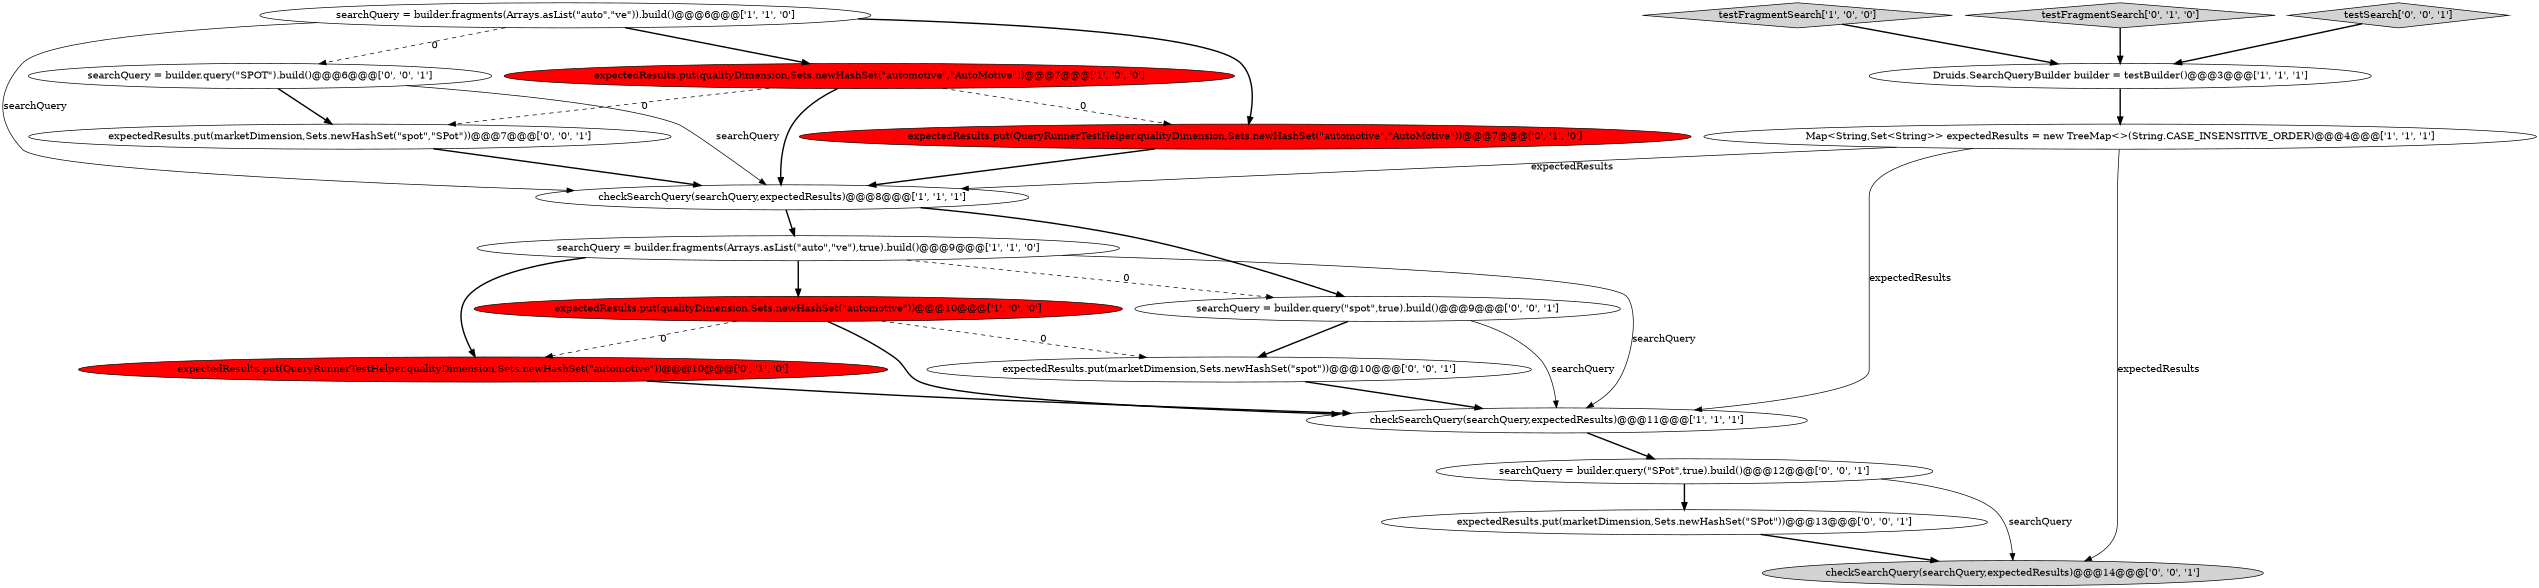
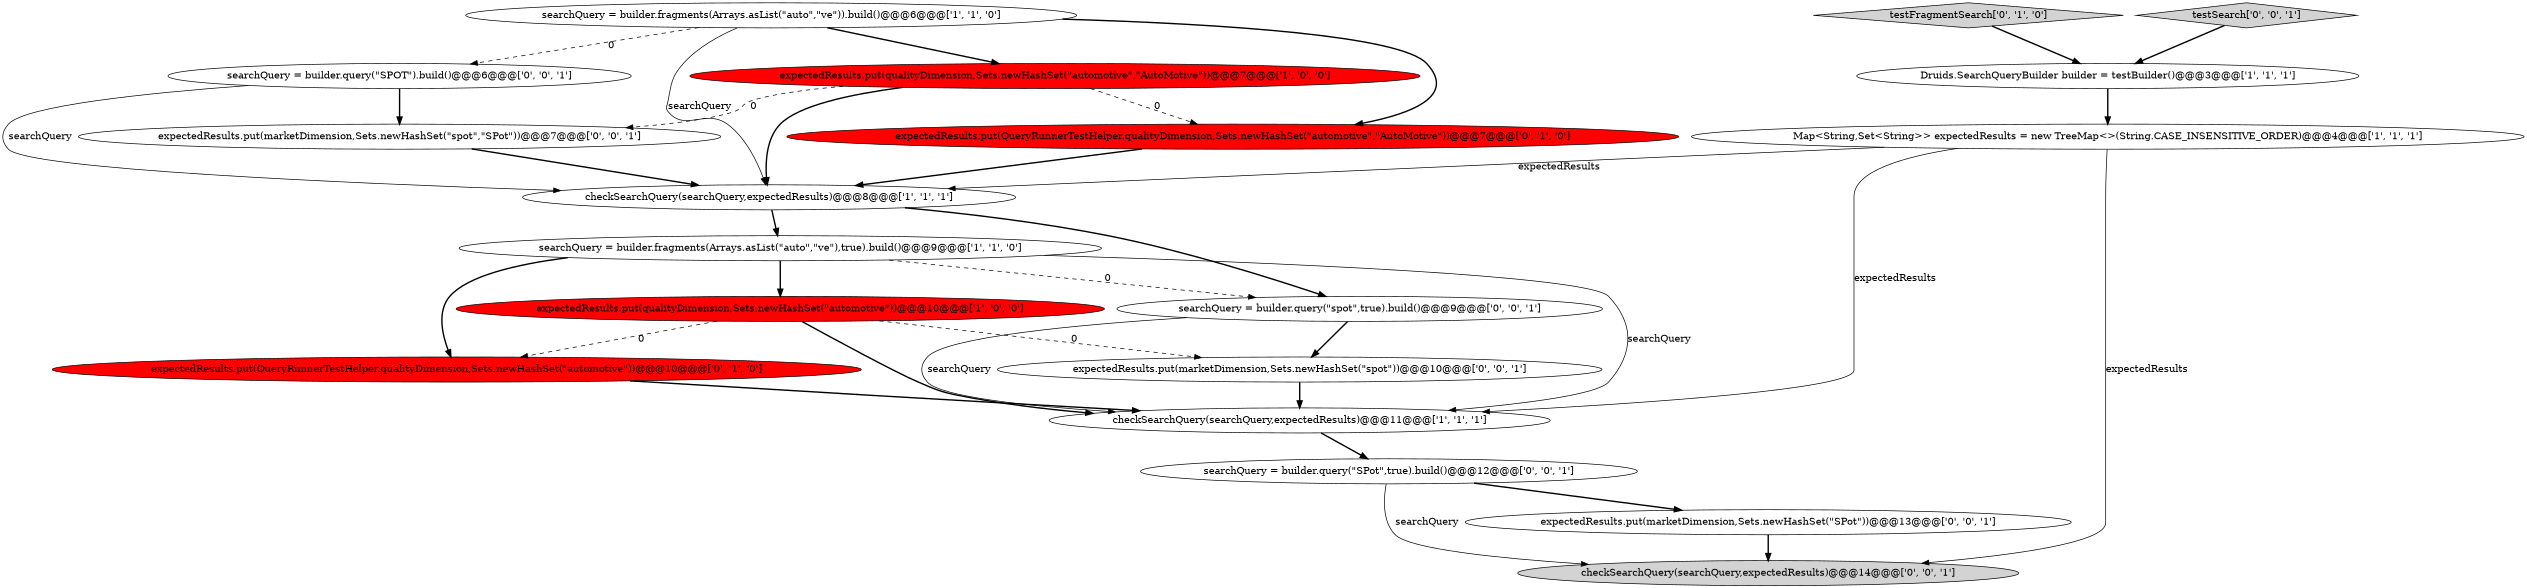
node "testFragmentSearch['1', '0', '0']": removed
